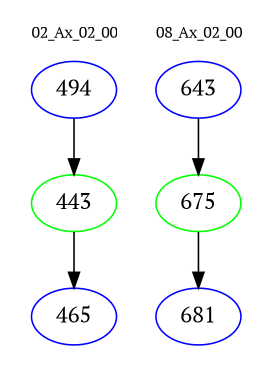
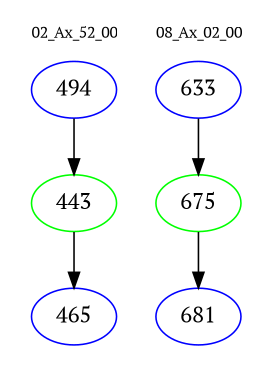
cluster "02_Ax_02_00": label "02_Ax_02_00" -> "02_Ax_52_00"
node "643": label "643" -> "633"
